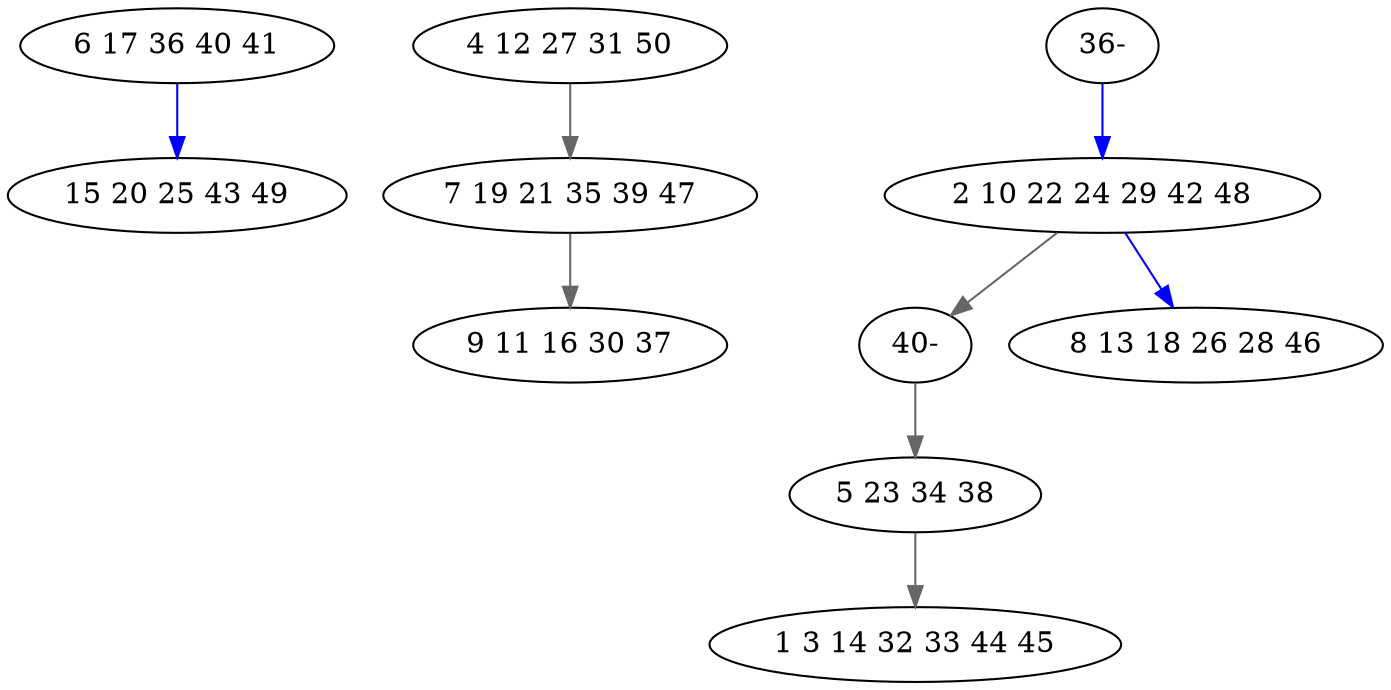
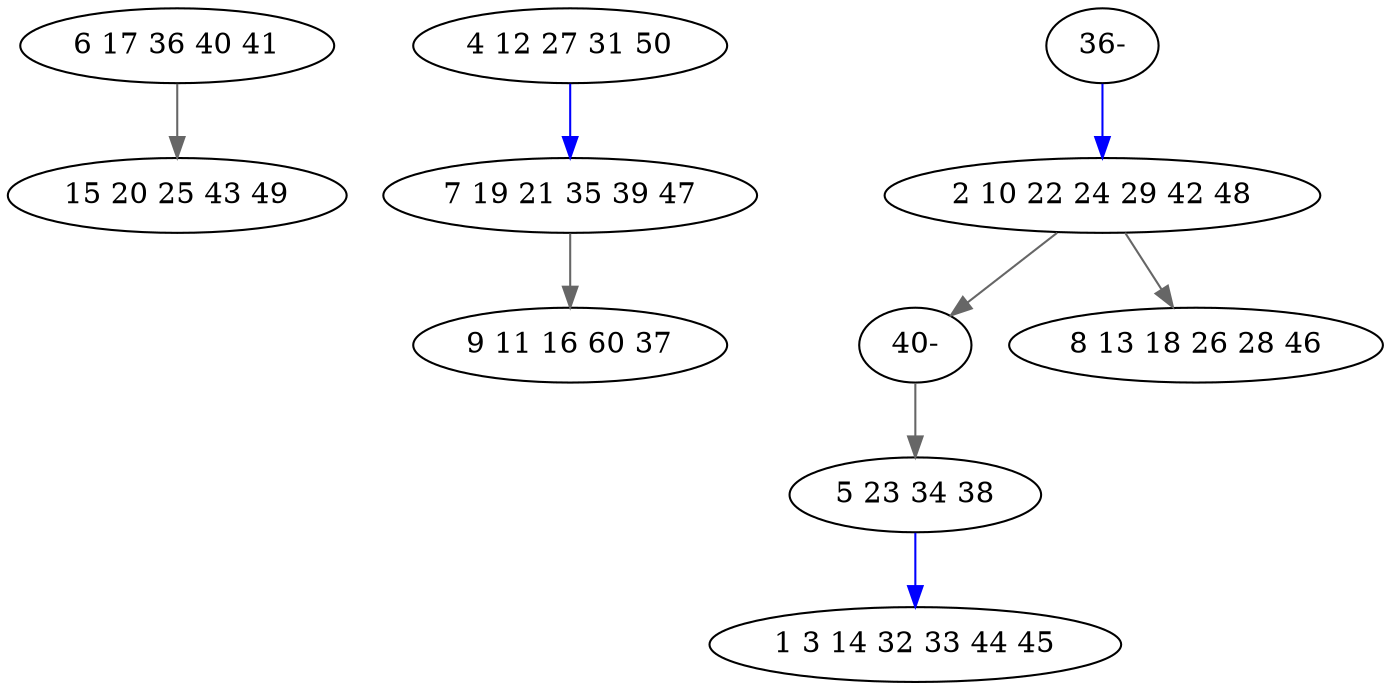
edge "6 17 36 40 41" -> "15 20 25 43 49": color blue -> gray40
edge "4 12 27 31 50" -> "7 19 21 35 39 47": color gray40 -> blue
edge "2 10 22 24 29 42 48" -> "8 13 18 26 28 46": color blue -> gray40
node "9 11 16 30 37": label "9 11 16 30 37" -> "9 11 16 60 37"
edge "5 23 34 38" -> "1 3 14 32 33 44 45": color gray40 -> blue
